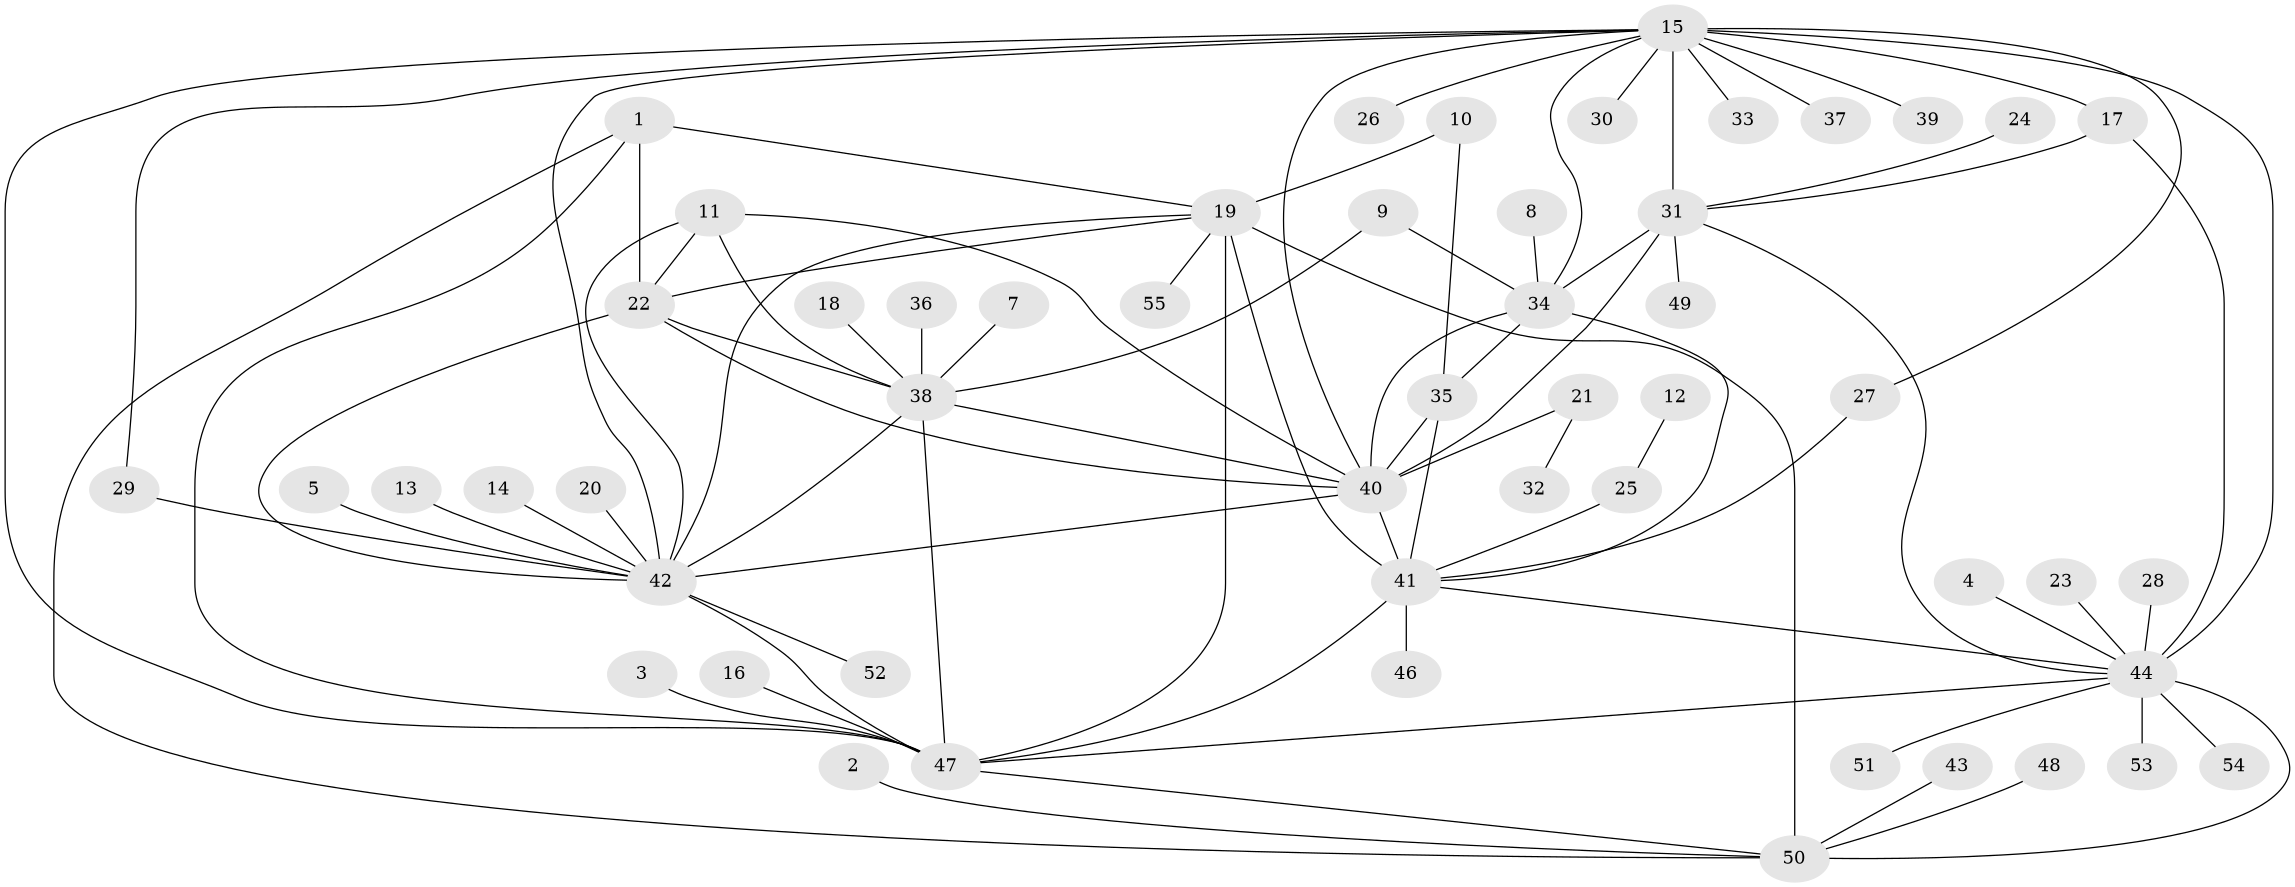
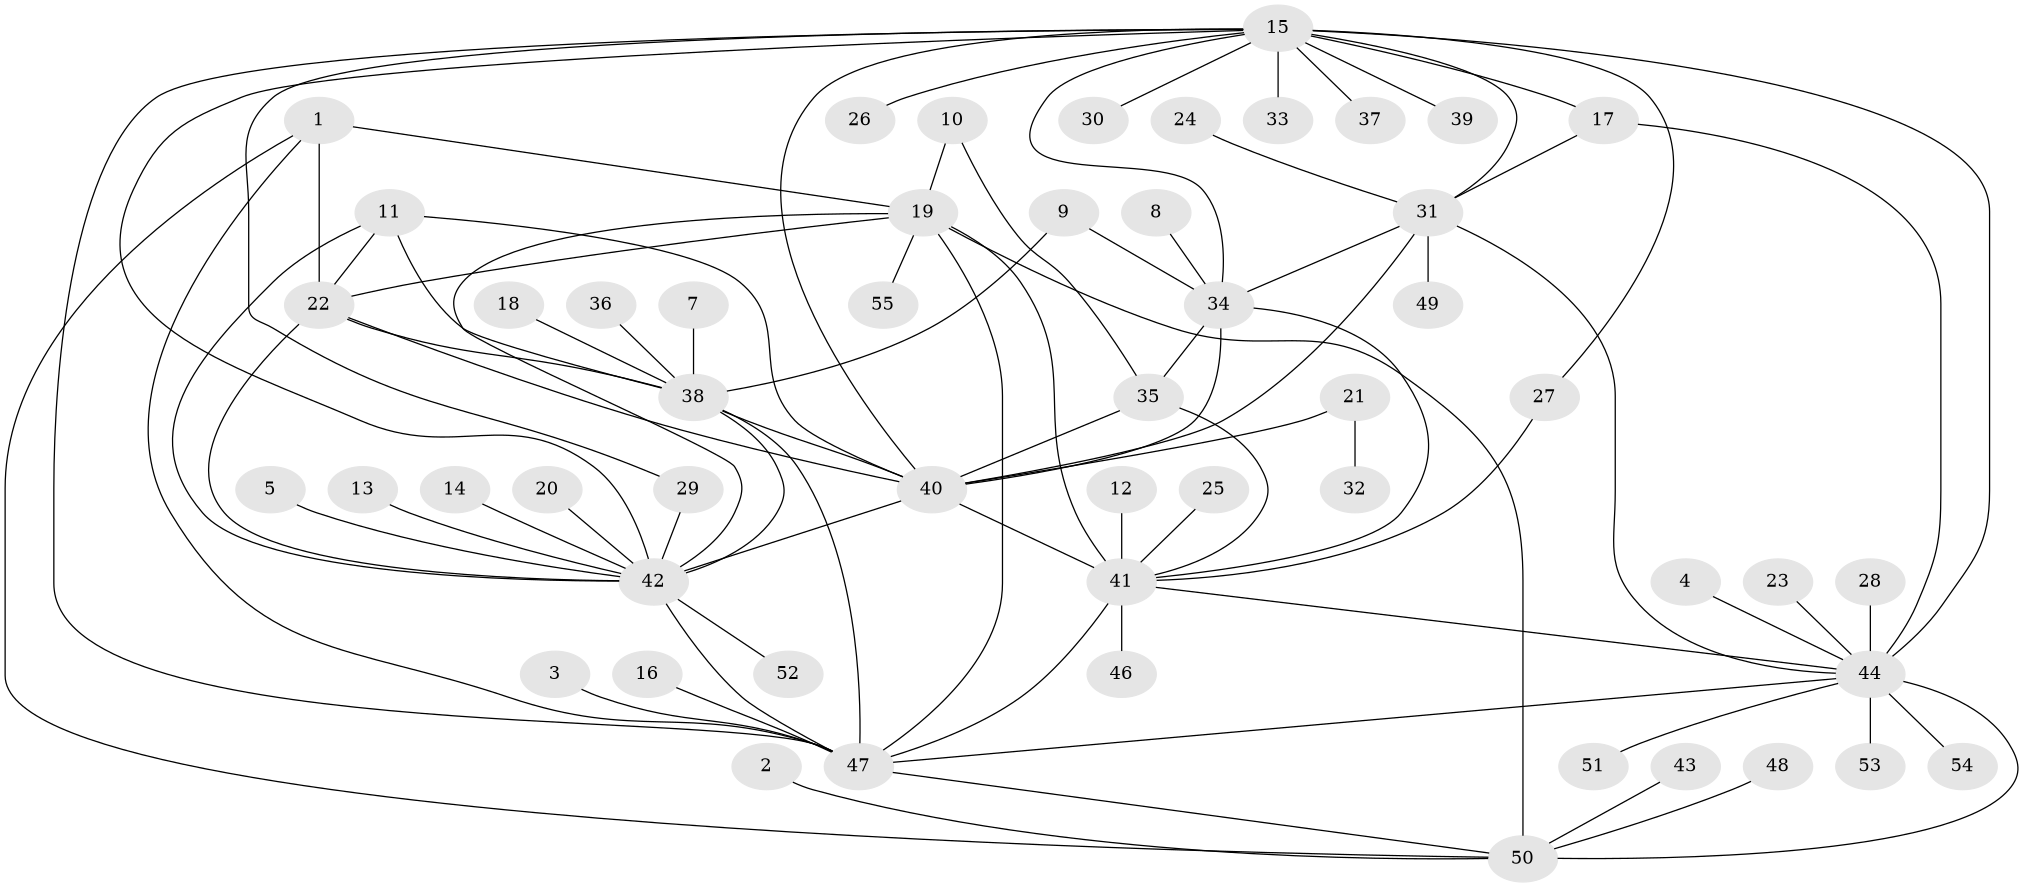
edge "12" -- "25": now "12" -- "41"
